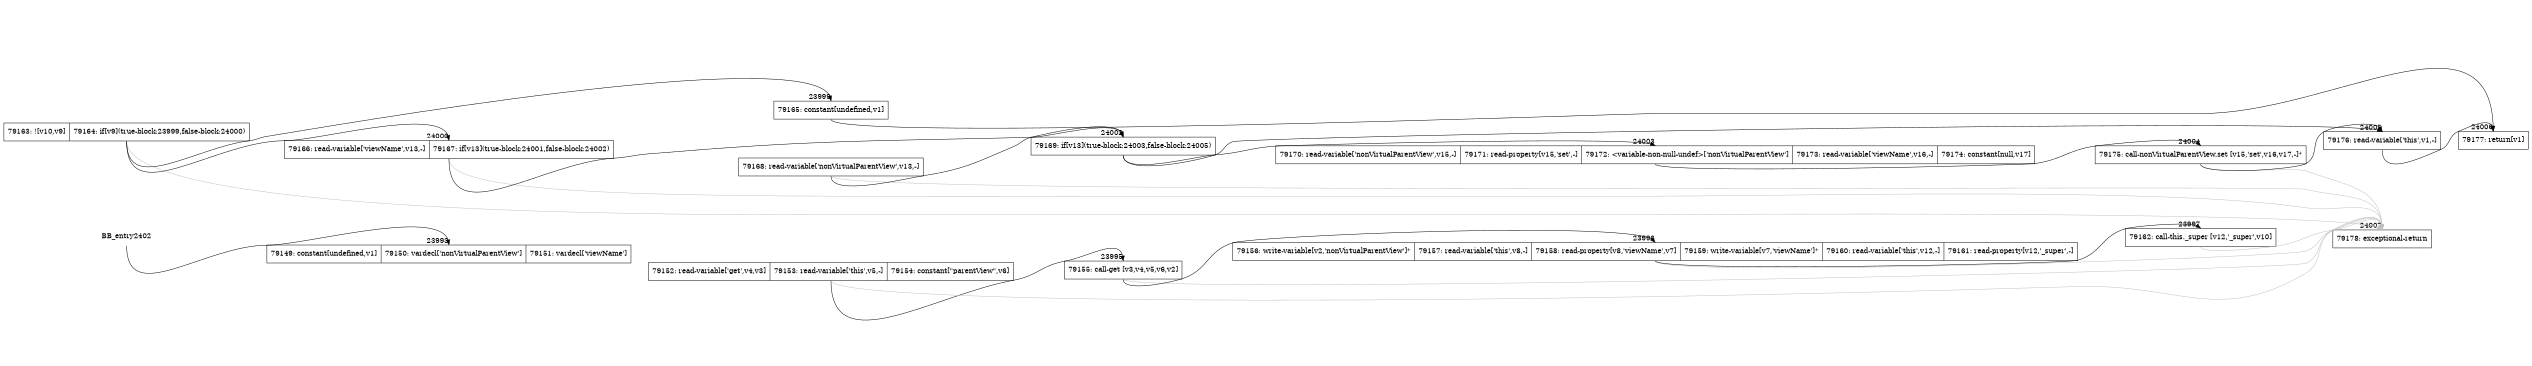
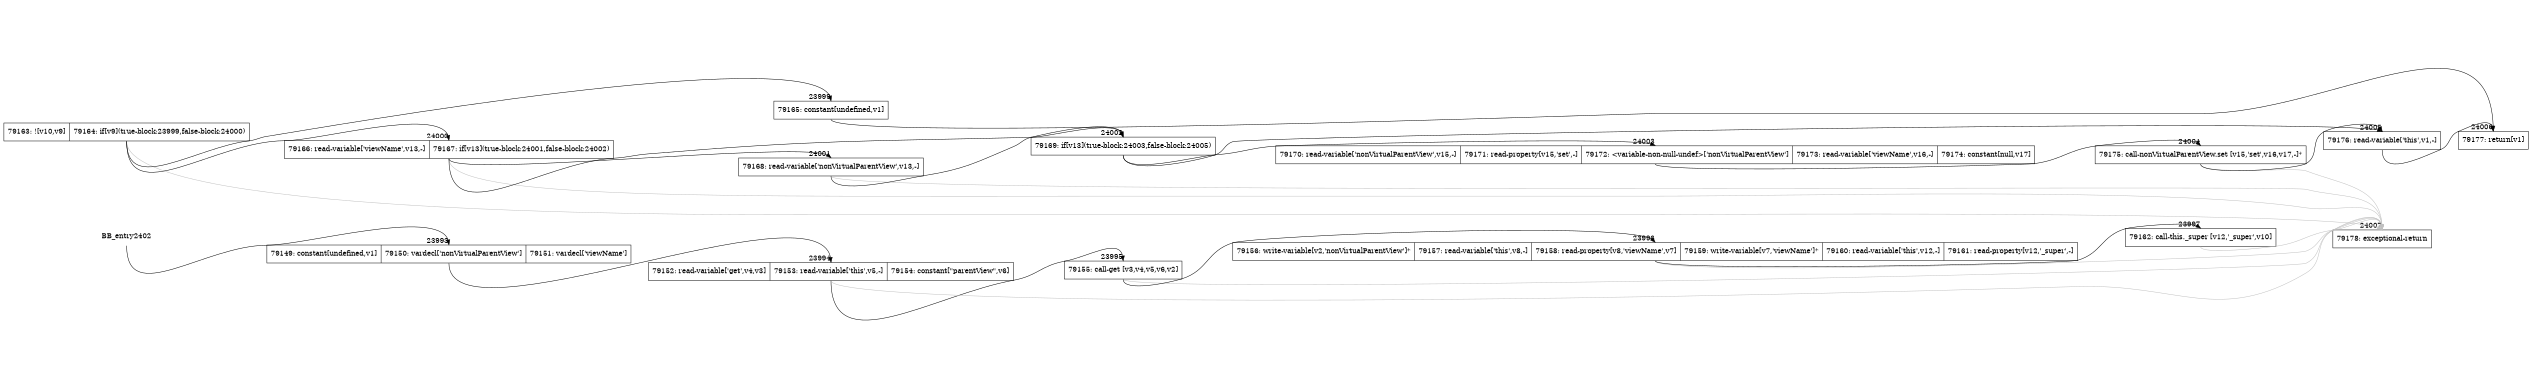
edge "79166: read-variable['viewName',v13,-]" -> "79168: read-variable['nonVirtualParentView',v13,-]": added
edge "79149: constant[undefined,v1]" -> "79152: read-variable['get',v4,v3]": added
